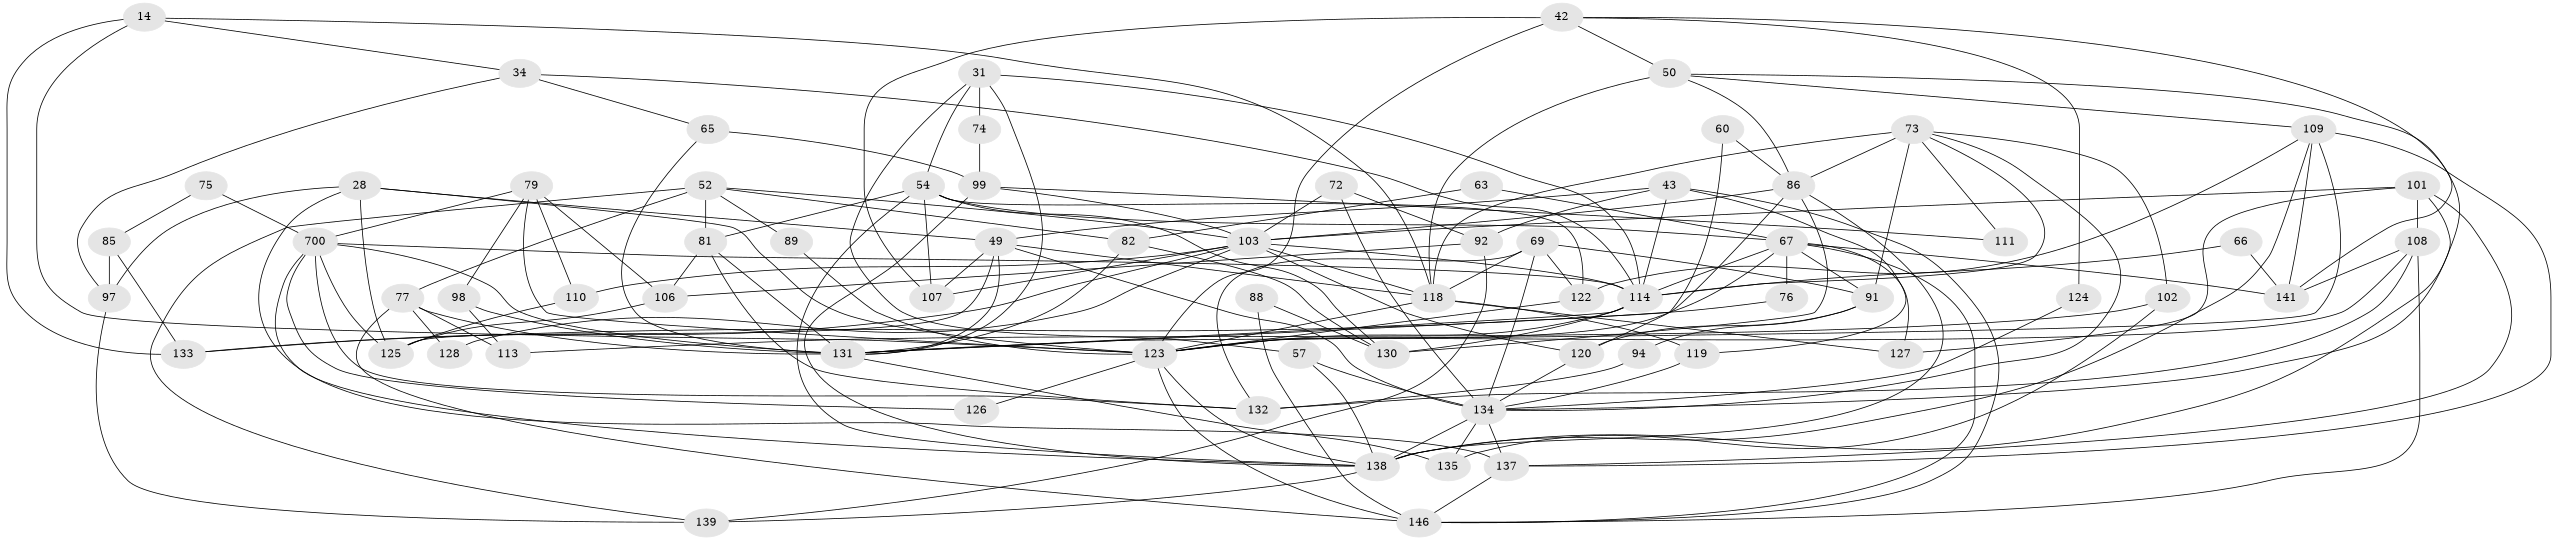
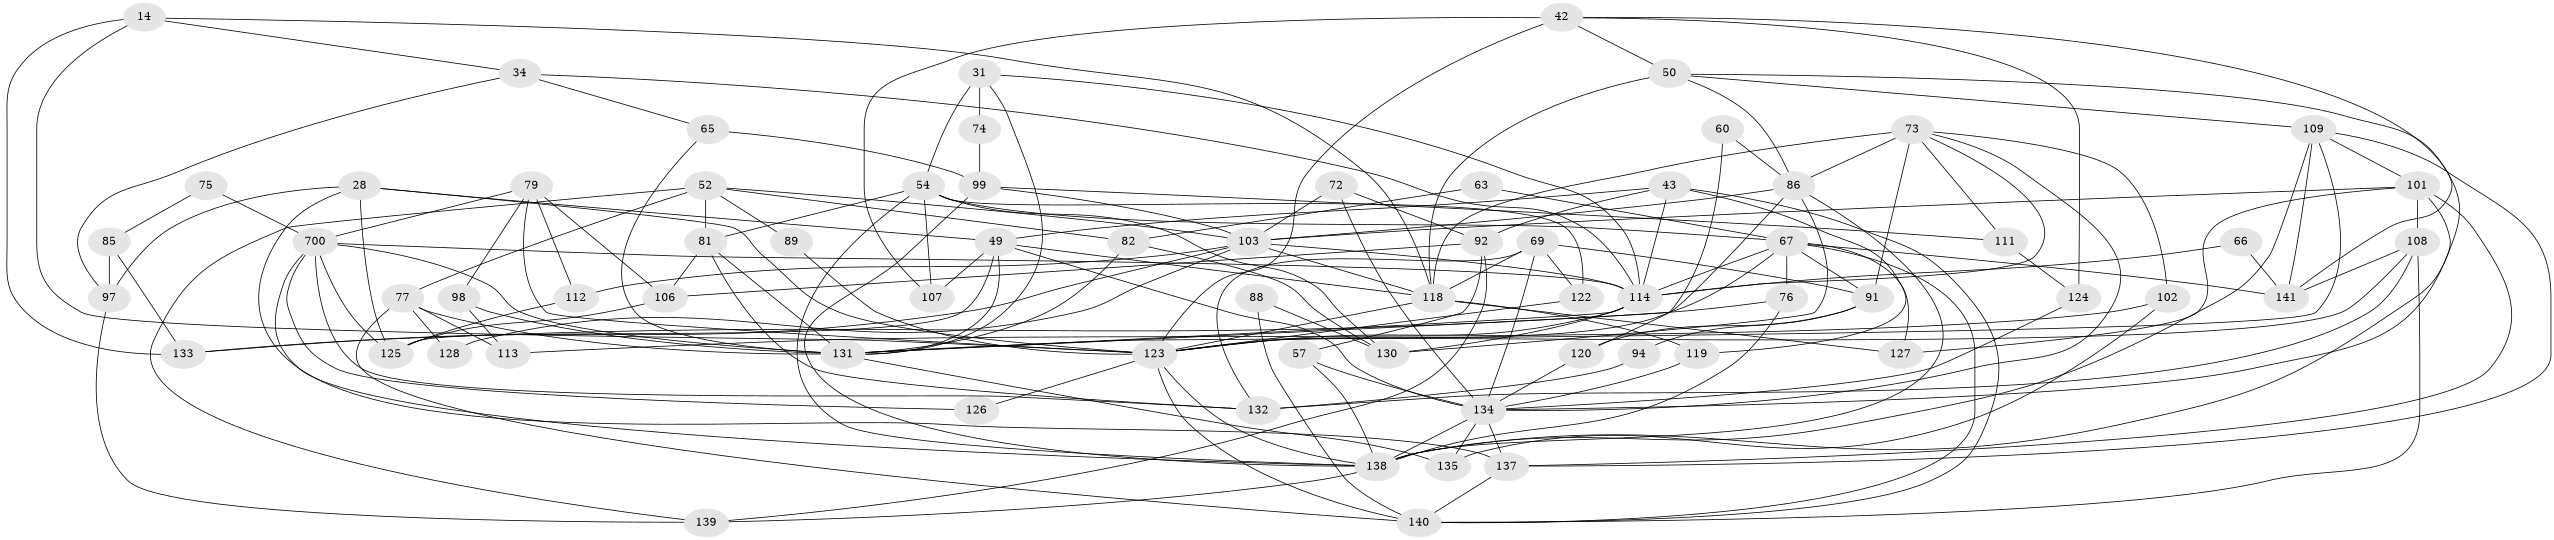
edge "109" -- "122": now "109" -- "101"
edge "111" -- "124": added
edge "103" -- "107": removed
node "110": label "110" -> "112"
edge "103" -- "120": removed
edge "31" -- "57": now "92" -- "57"
edge "76" -- "138": added
node "146": label "146" -> "140"
